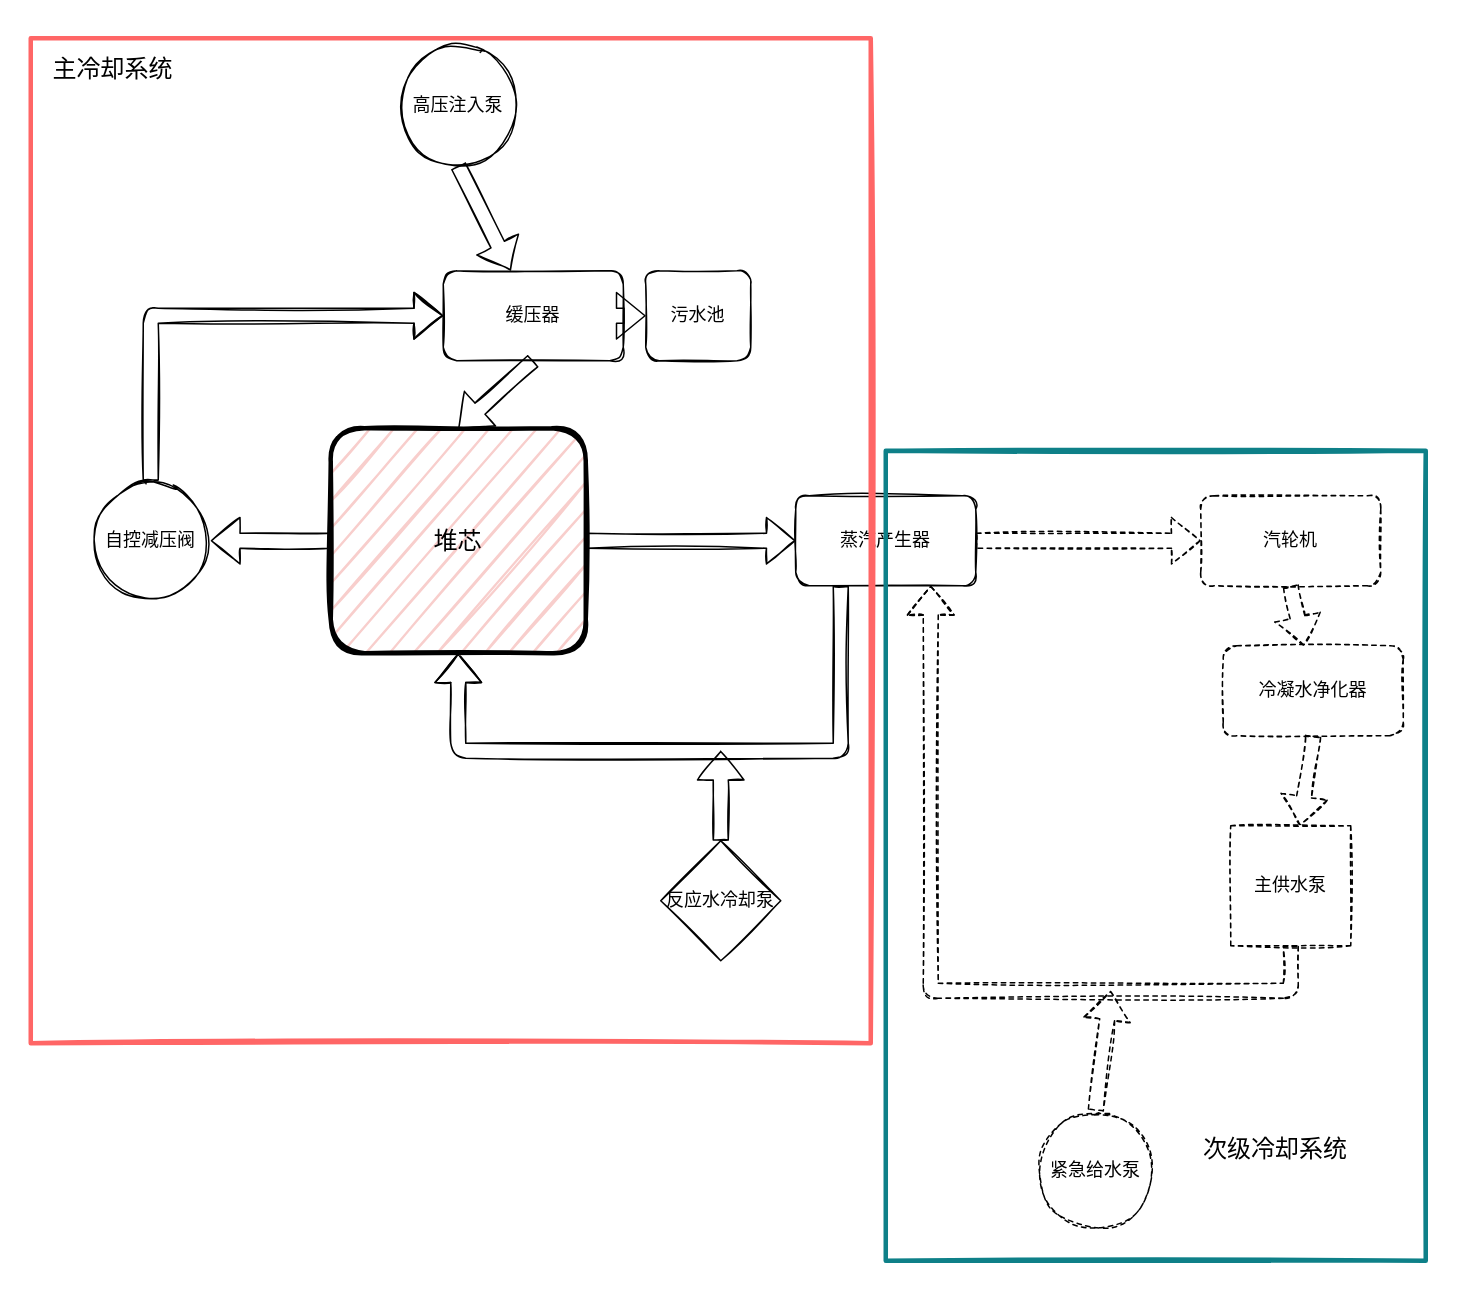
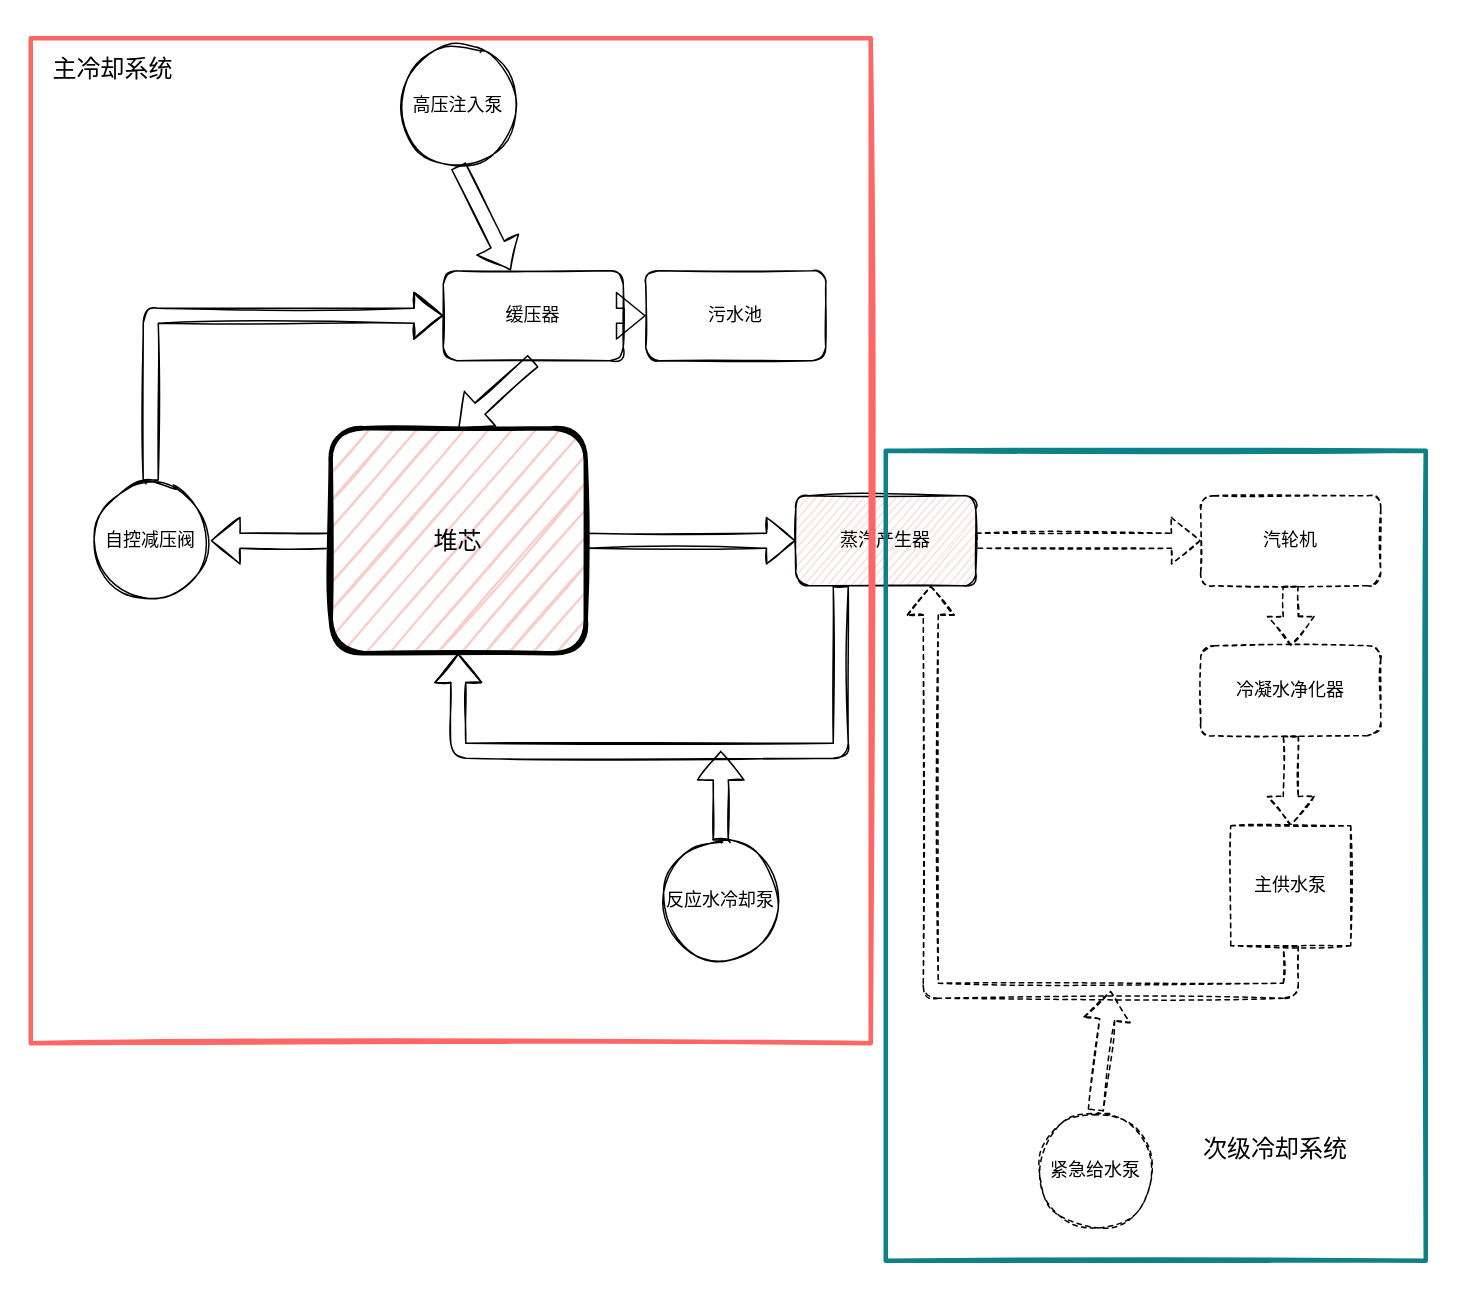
node "污水池": size 105x90 -> 180x90
node "蒸汽产生器": fillcolor #ffffff -> #f8cecc
node "冷凝水净化器": moved (1313, 691) -> (1291, 691)
node "反应水冷却泵": shape diamond -> ellipse
